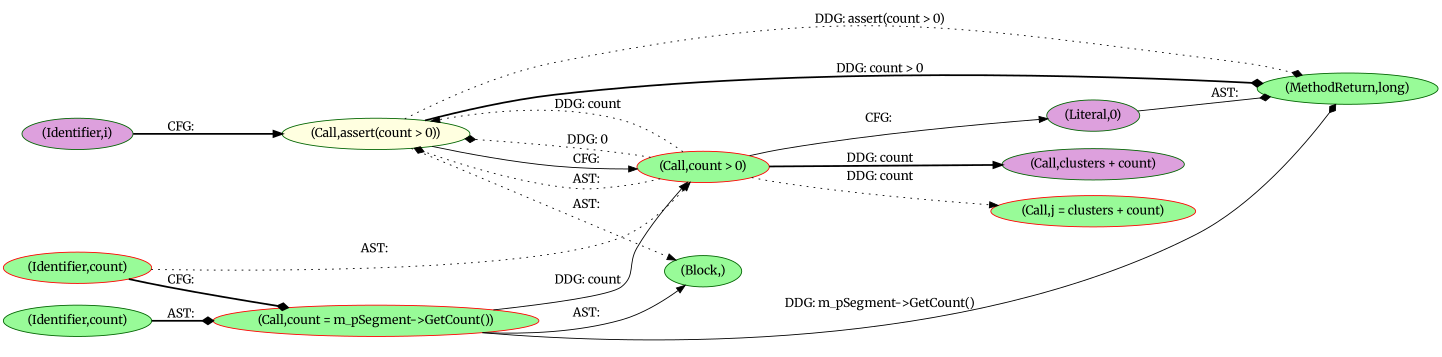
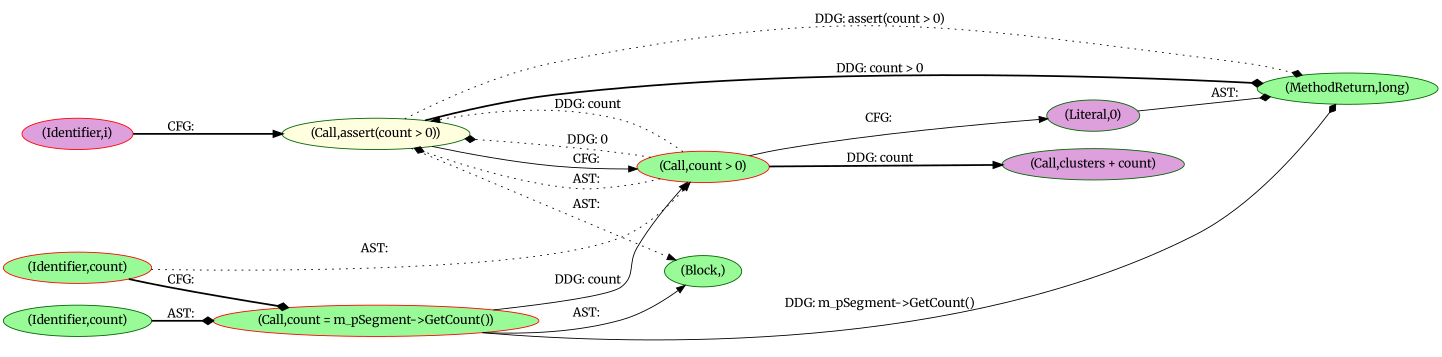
node "(Identifier,i)": color darkgreen -> red
node "(Call,j = clusters + count)": removed
